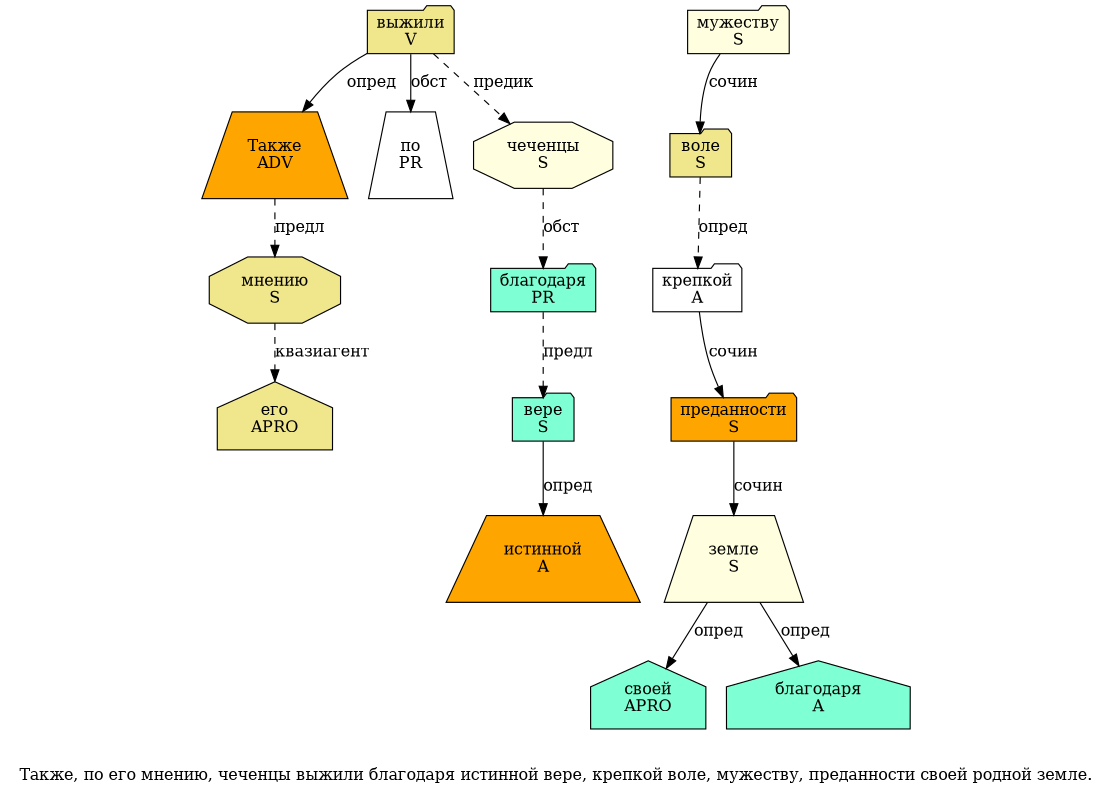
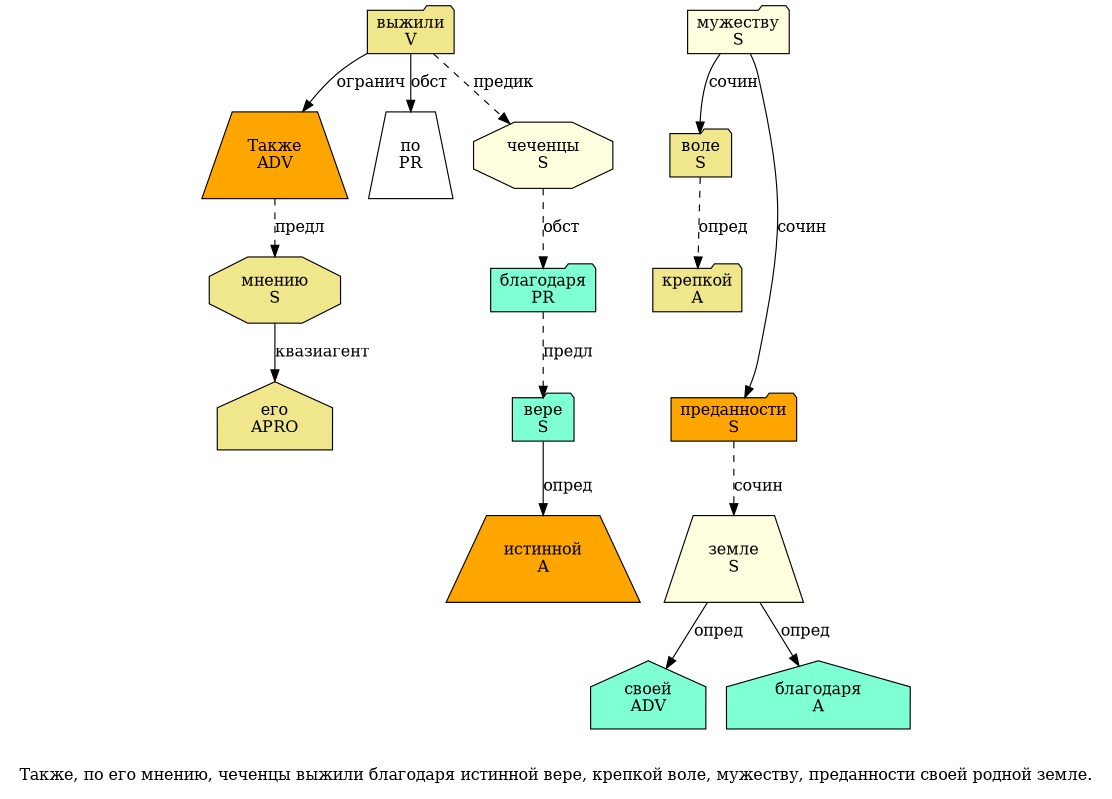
edge "выжили V" -> "Также ADV": label "опред" -> "огранич"
node "крепкой A": fillcolor white -> khaki
edge "мнению S" -> "его APRO": style dashed -> solid
edge "крепкой A" -> "преданности S": now "мужеству S" -> "преданности S"
edge "преданности S" -> "земле S": style solid -> dashed
node "своей APRO": label "своей APRO" -> "своей ADV"
